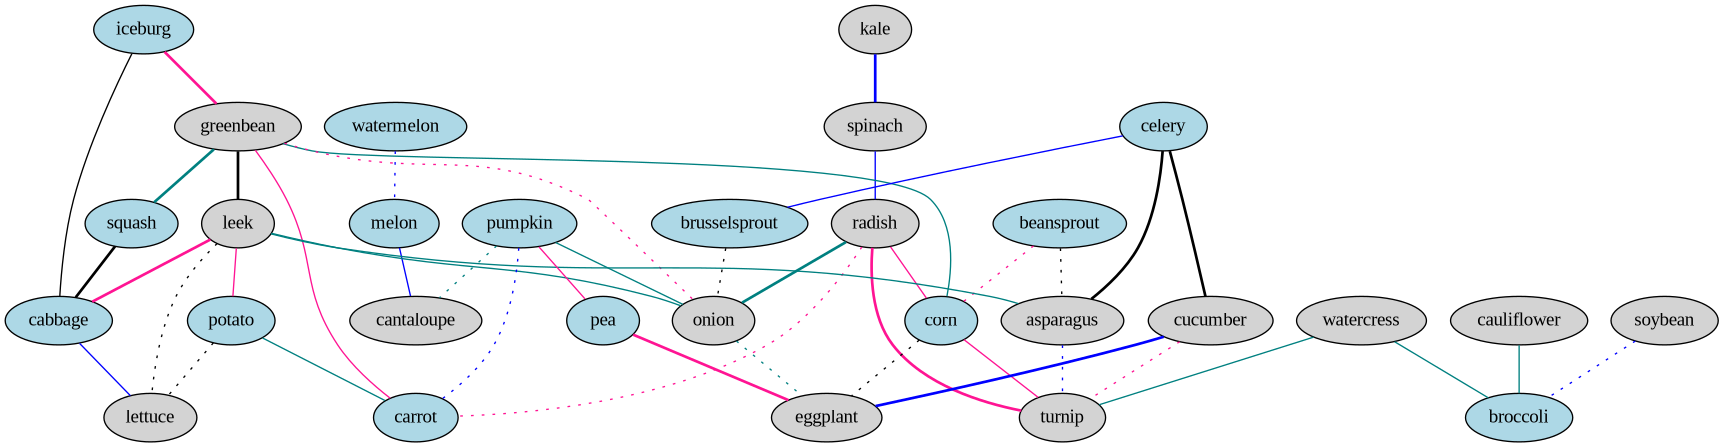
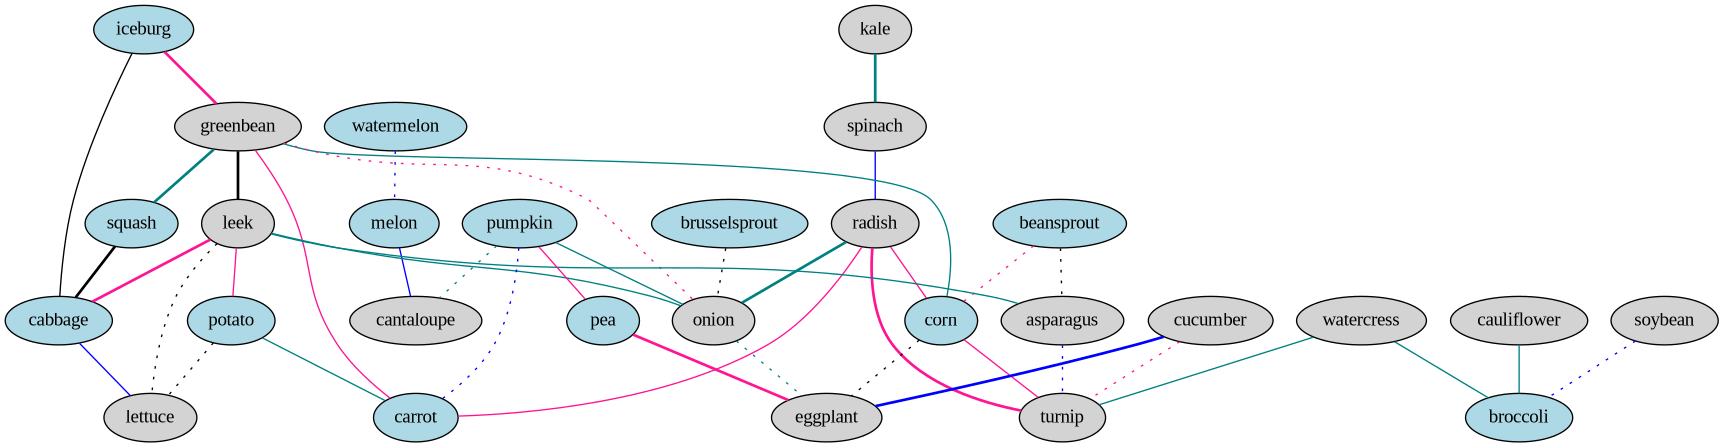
edge "kale" -- "spinach": color blue -> teal
node "celery": removed
edge "radish" -- "carrot": style dotted -> solid
